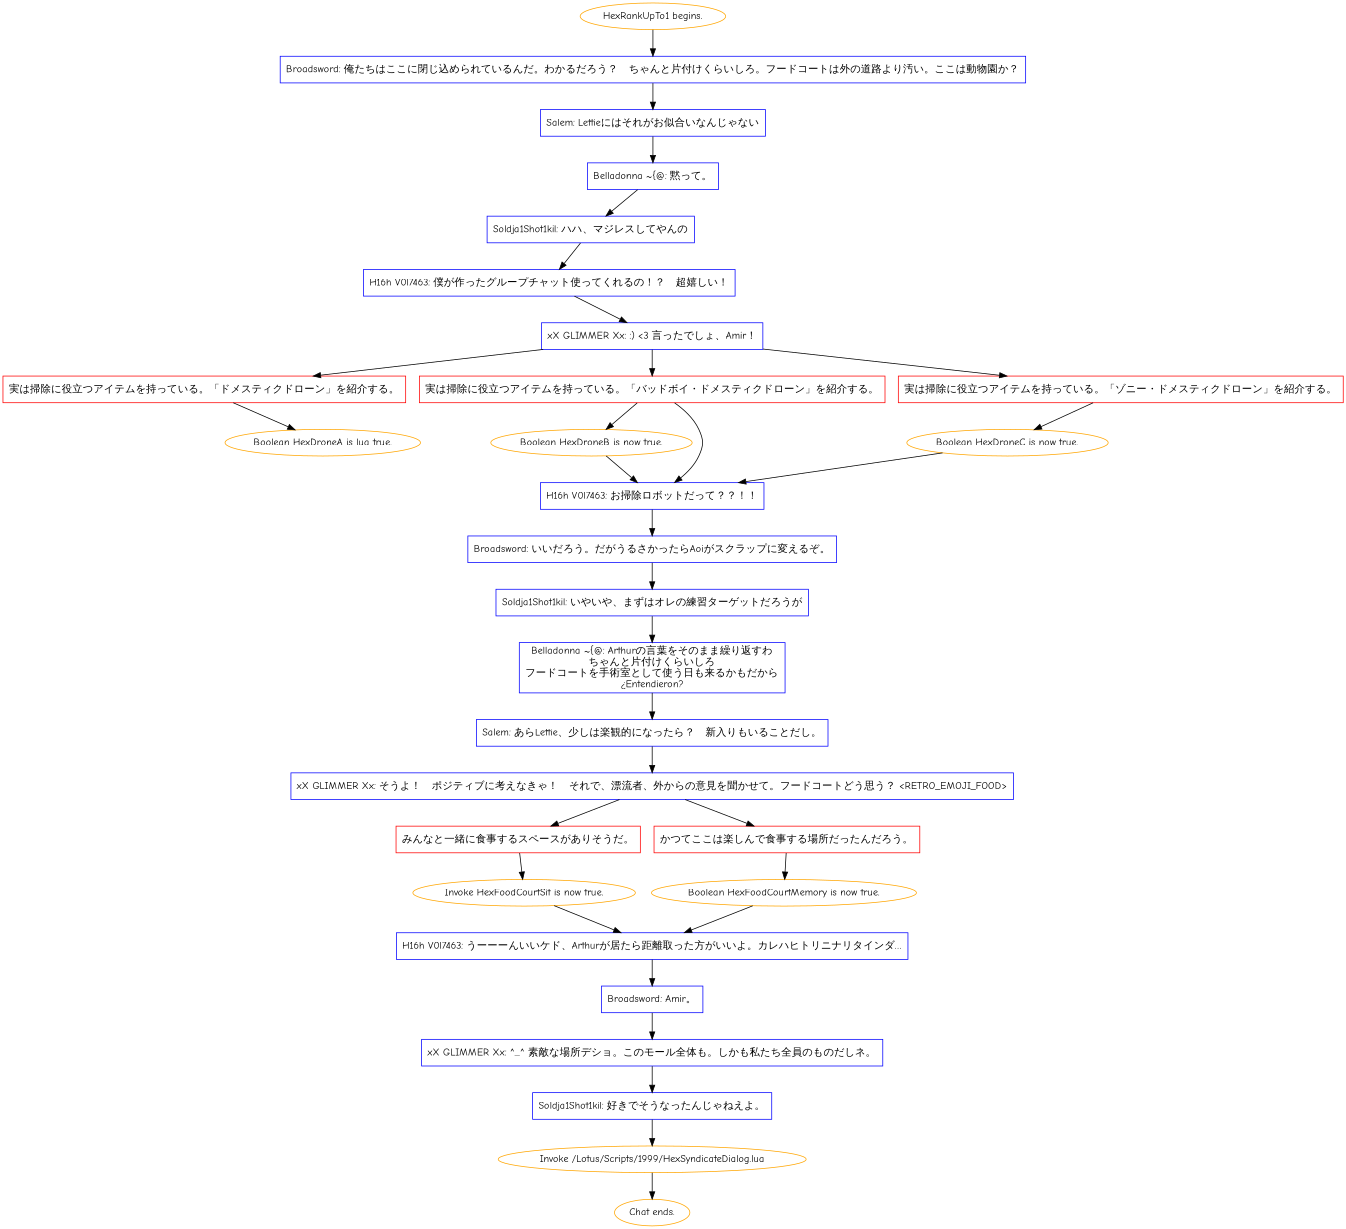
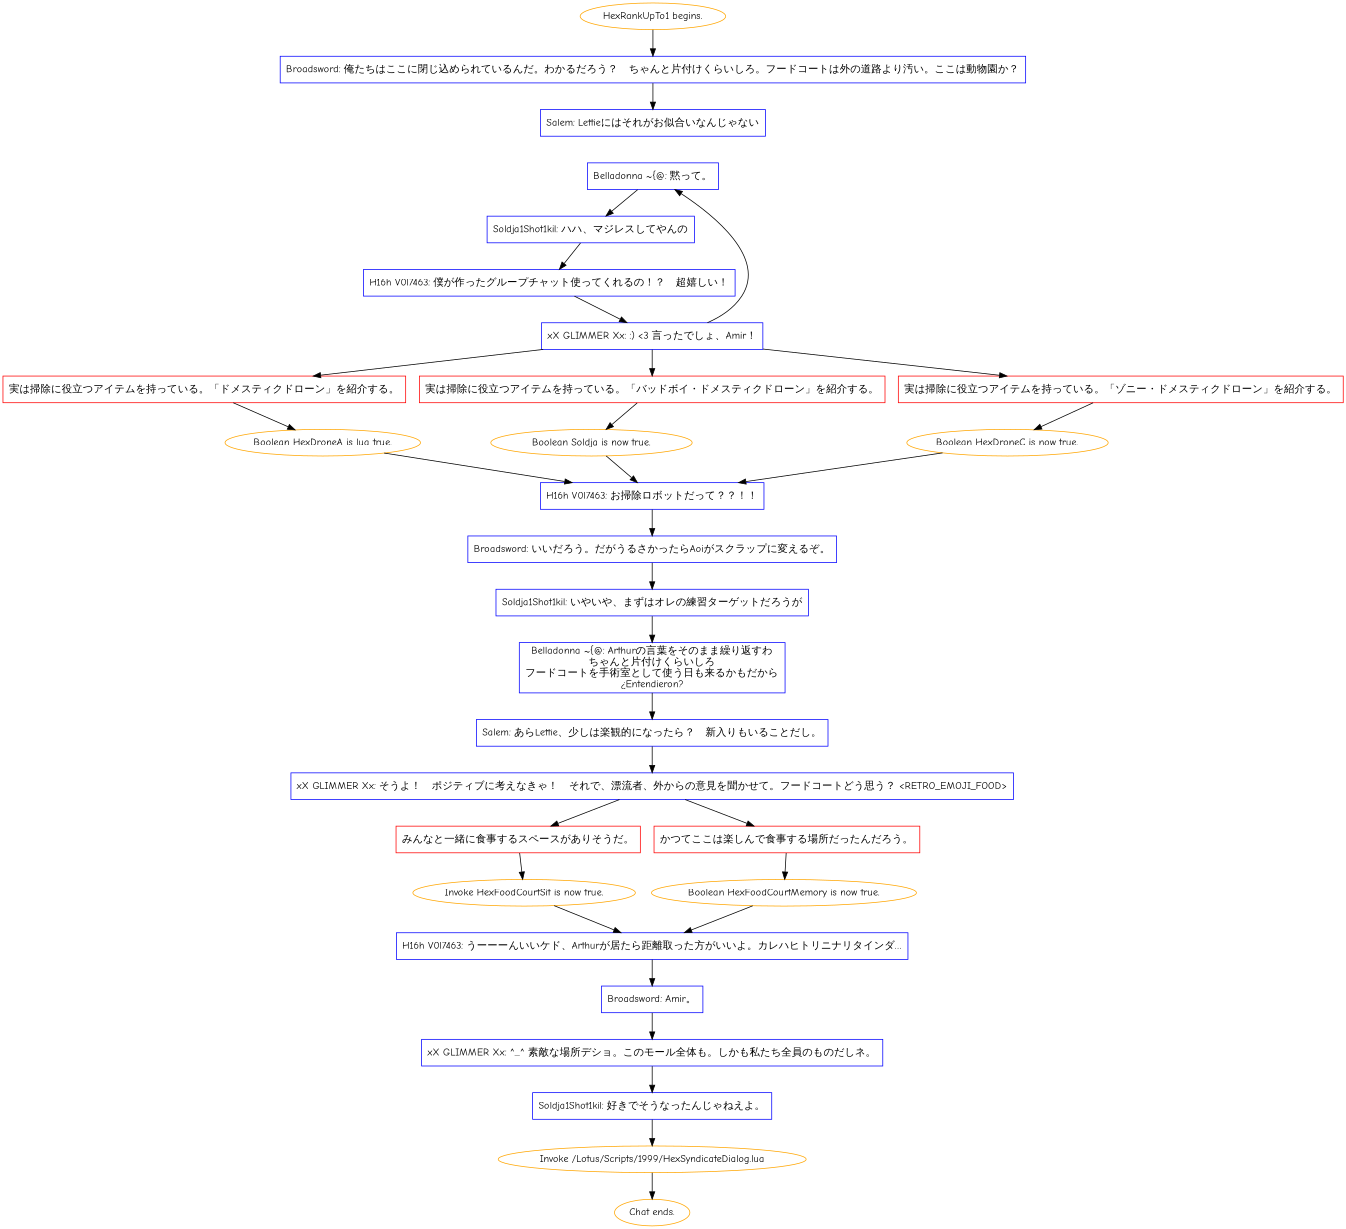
edge "Salem: Lettieにはそれがお似合いなんじゃない" -> "Belladonna ~{@: 黙って。": now "xX GLIMMER Xx: :) <3 言ったでしょ、Amir！" -> "Belladonna ~{@: 黙って。"
edge "実は掃除に役立つアイテムを持っている。「バッドボイ・ドメスティクドローン」を紹介する。" -> "H16h V0l7463: お掃除ロボットだって？？！！": now "Boolean HexDroneA is lua true." -> "H16h V0l7463: お掃除ロボットだって？？！！"
node "Boolean HexDroneB is now true.": label "Boolean HexDroneB is now true." -> "Boolean Soldja is now true."
